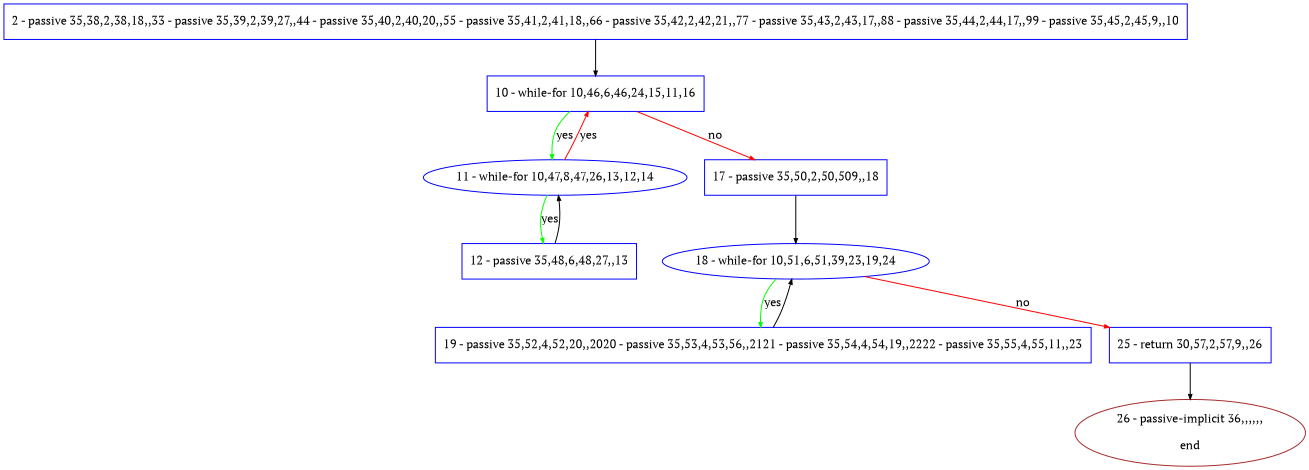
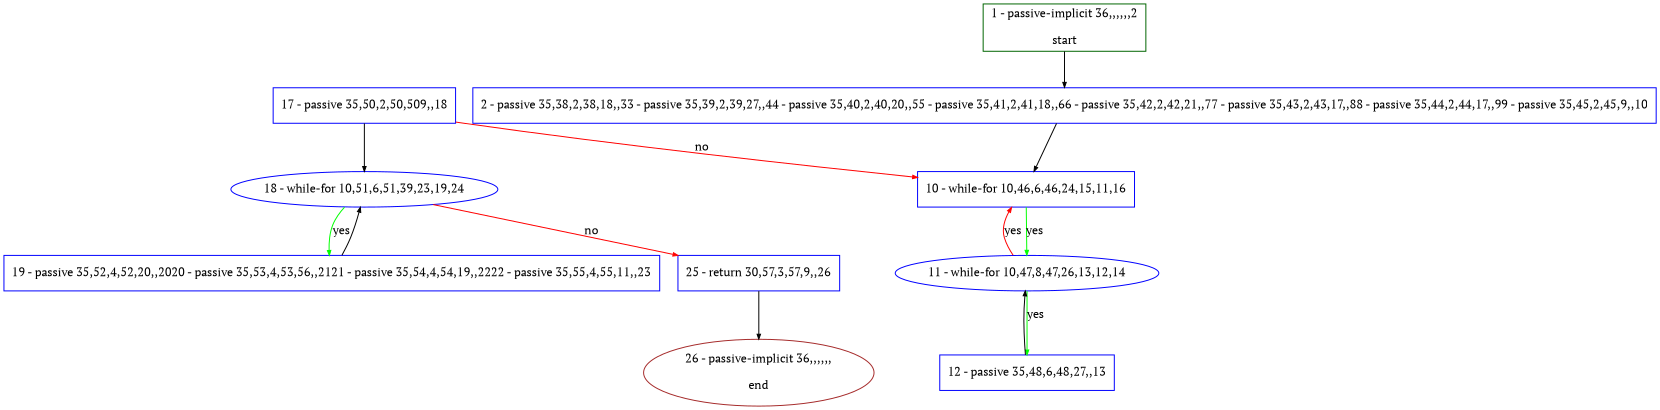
node "1 - passive-implicit 36,,,,,,2 start": added
edge "10 - while-for 10,46,6,46,24,15,11,16" -> "17 - passive 35,50,2,50,509,,18": reversed
node "25 - return 30,57,2,57,9,,26": label "25 - return 30,57,2,57,9,,26" -> "25 - return 30,57,3,57,9,,26"
